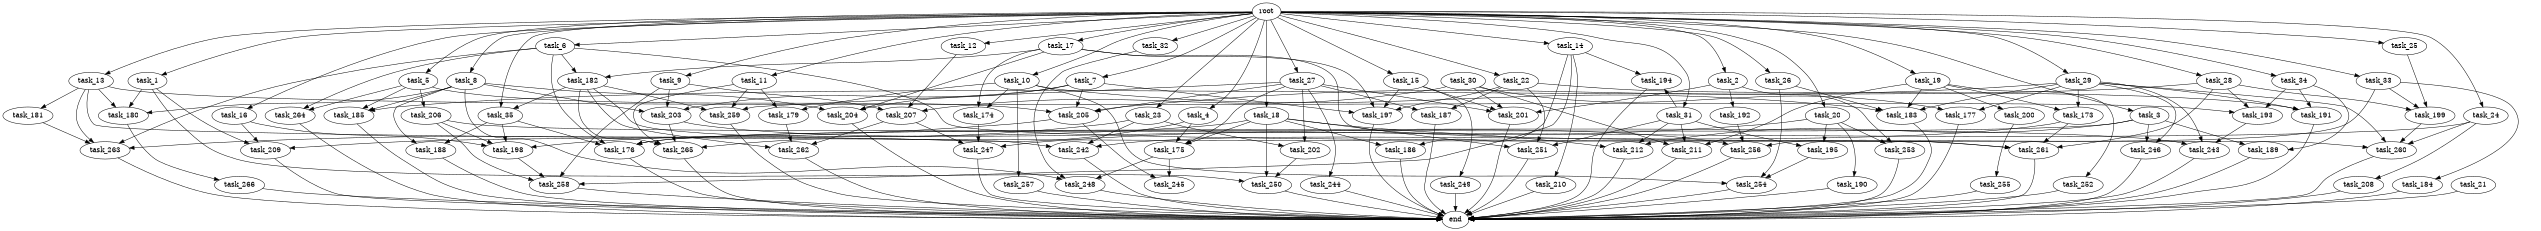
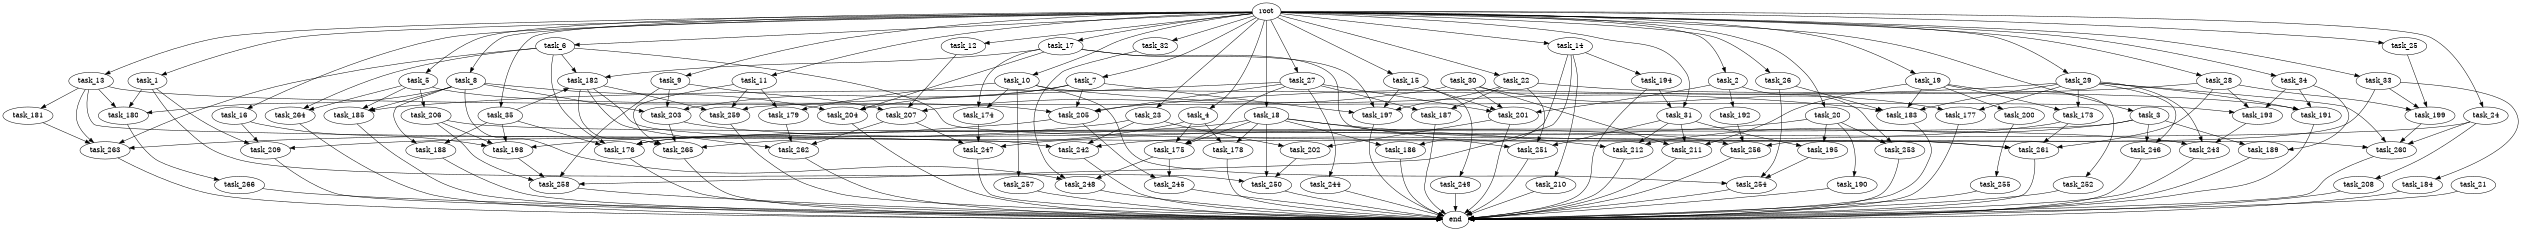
edge "task_182" -> "task_35": reversed
edge "task_31" -> "task_194": reversed
edge "task_27" -> "task_202": now "task_201" -> "task_202"
node "task_178": added
edge "task_245" -> "end": added
